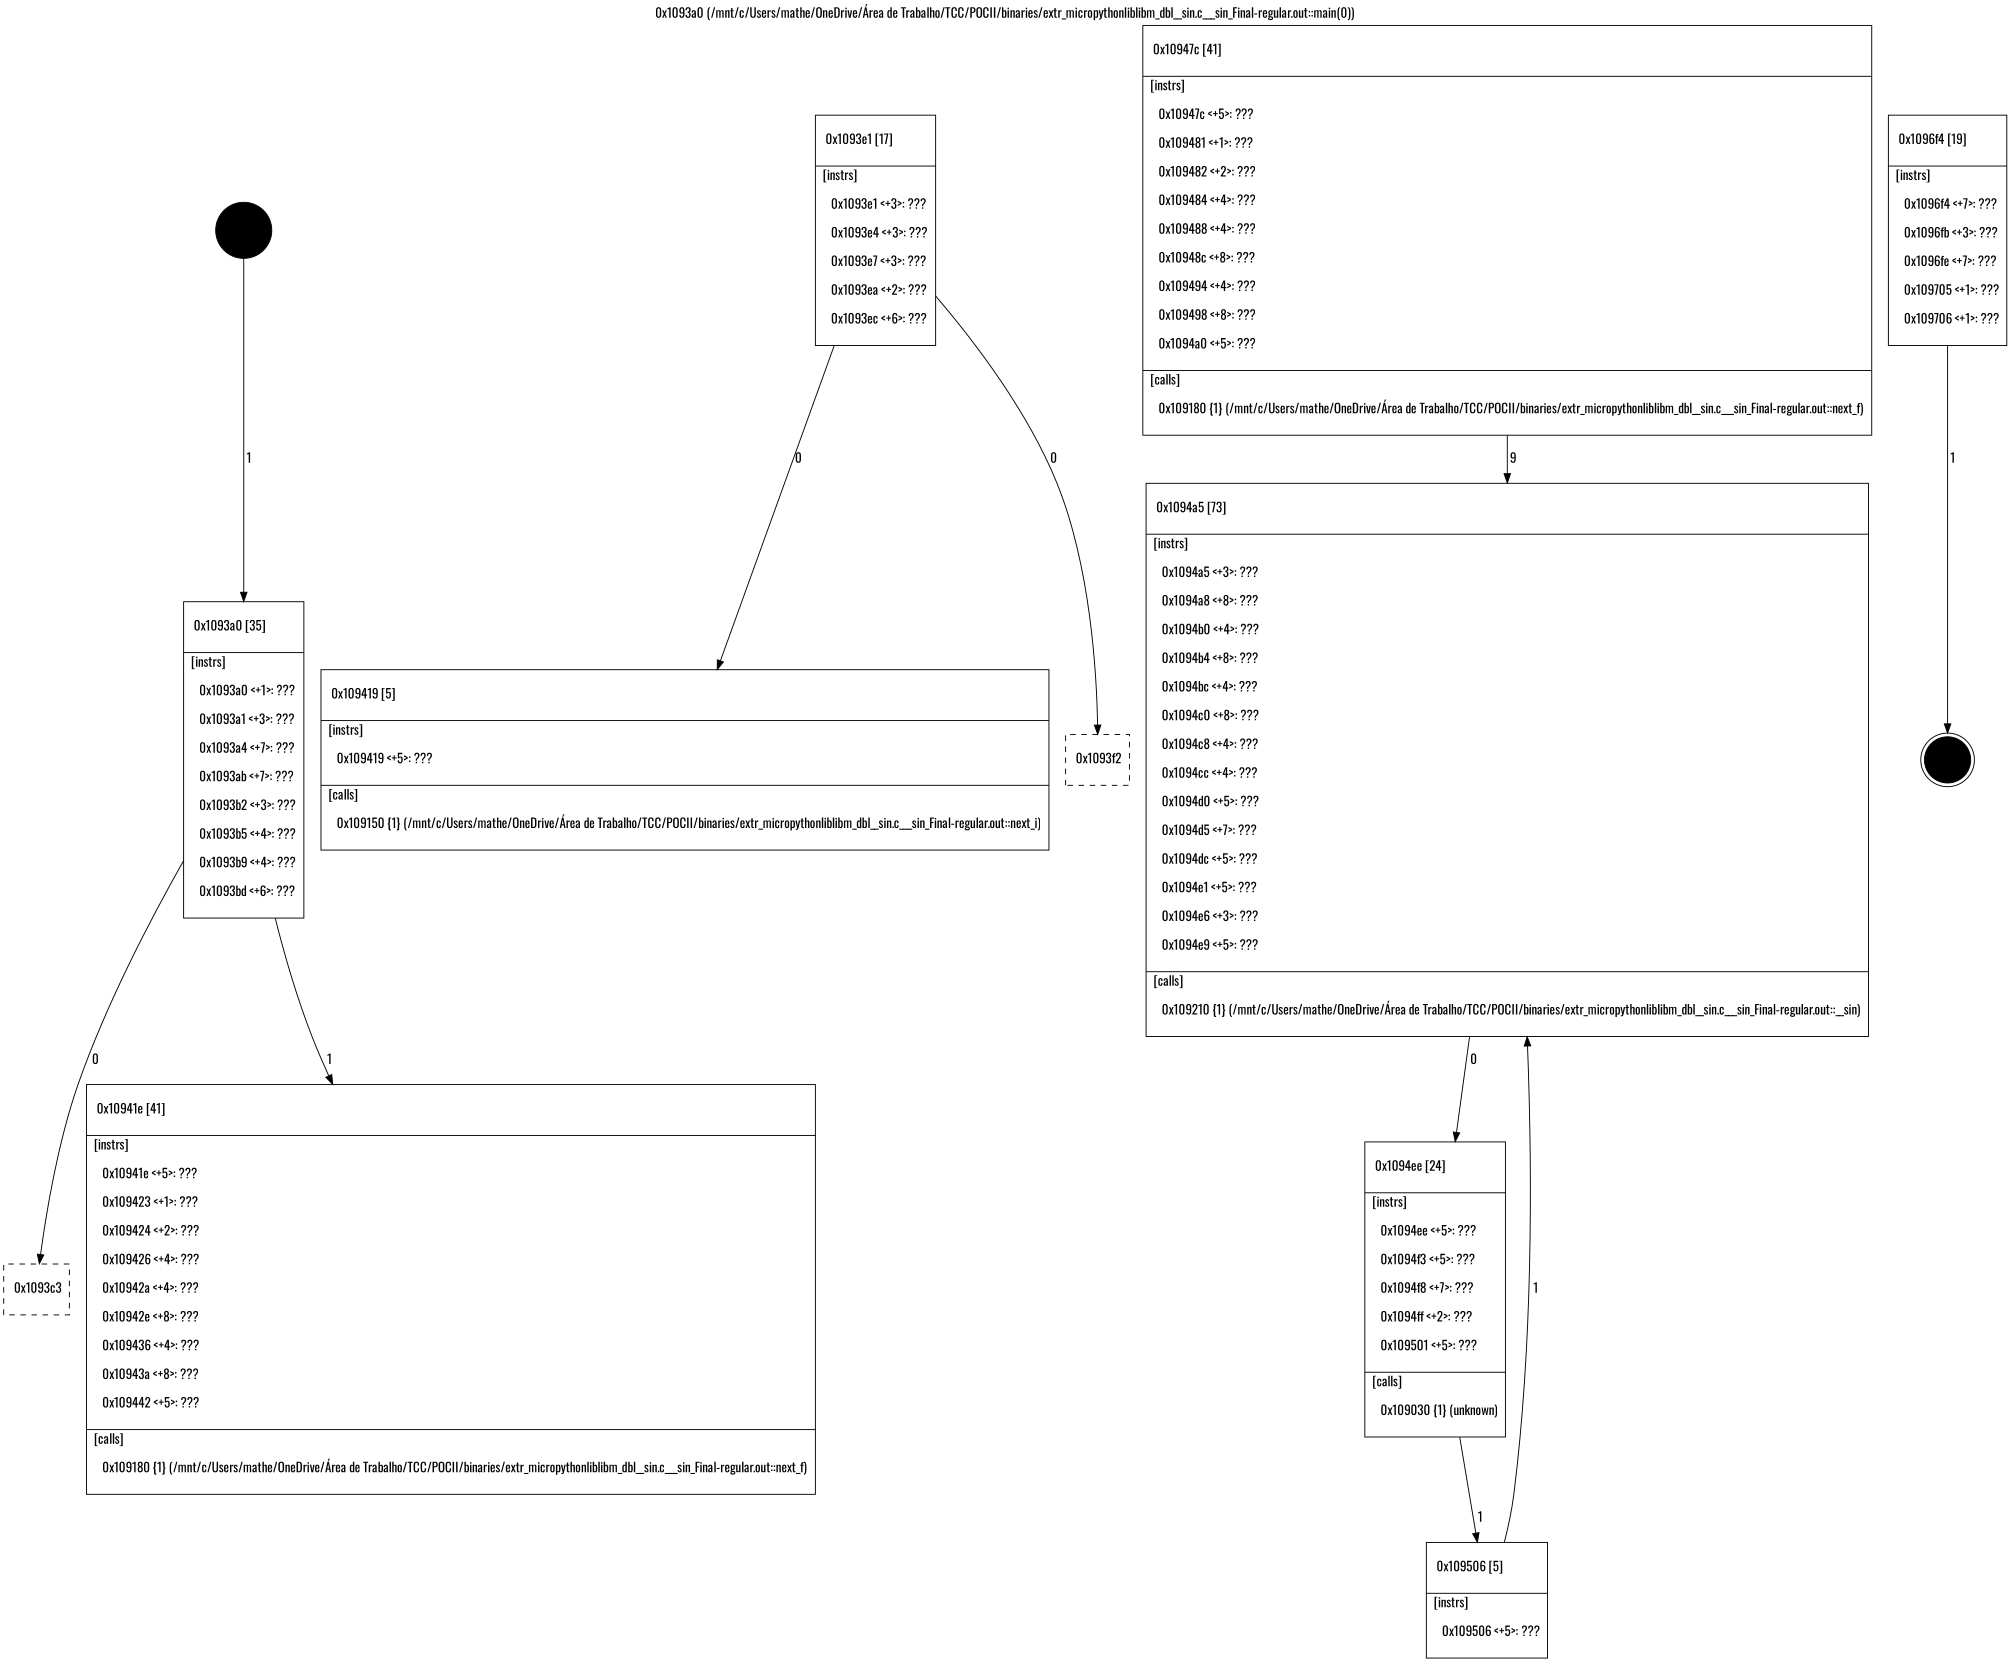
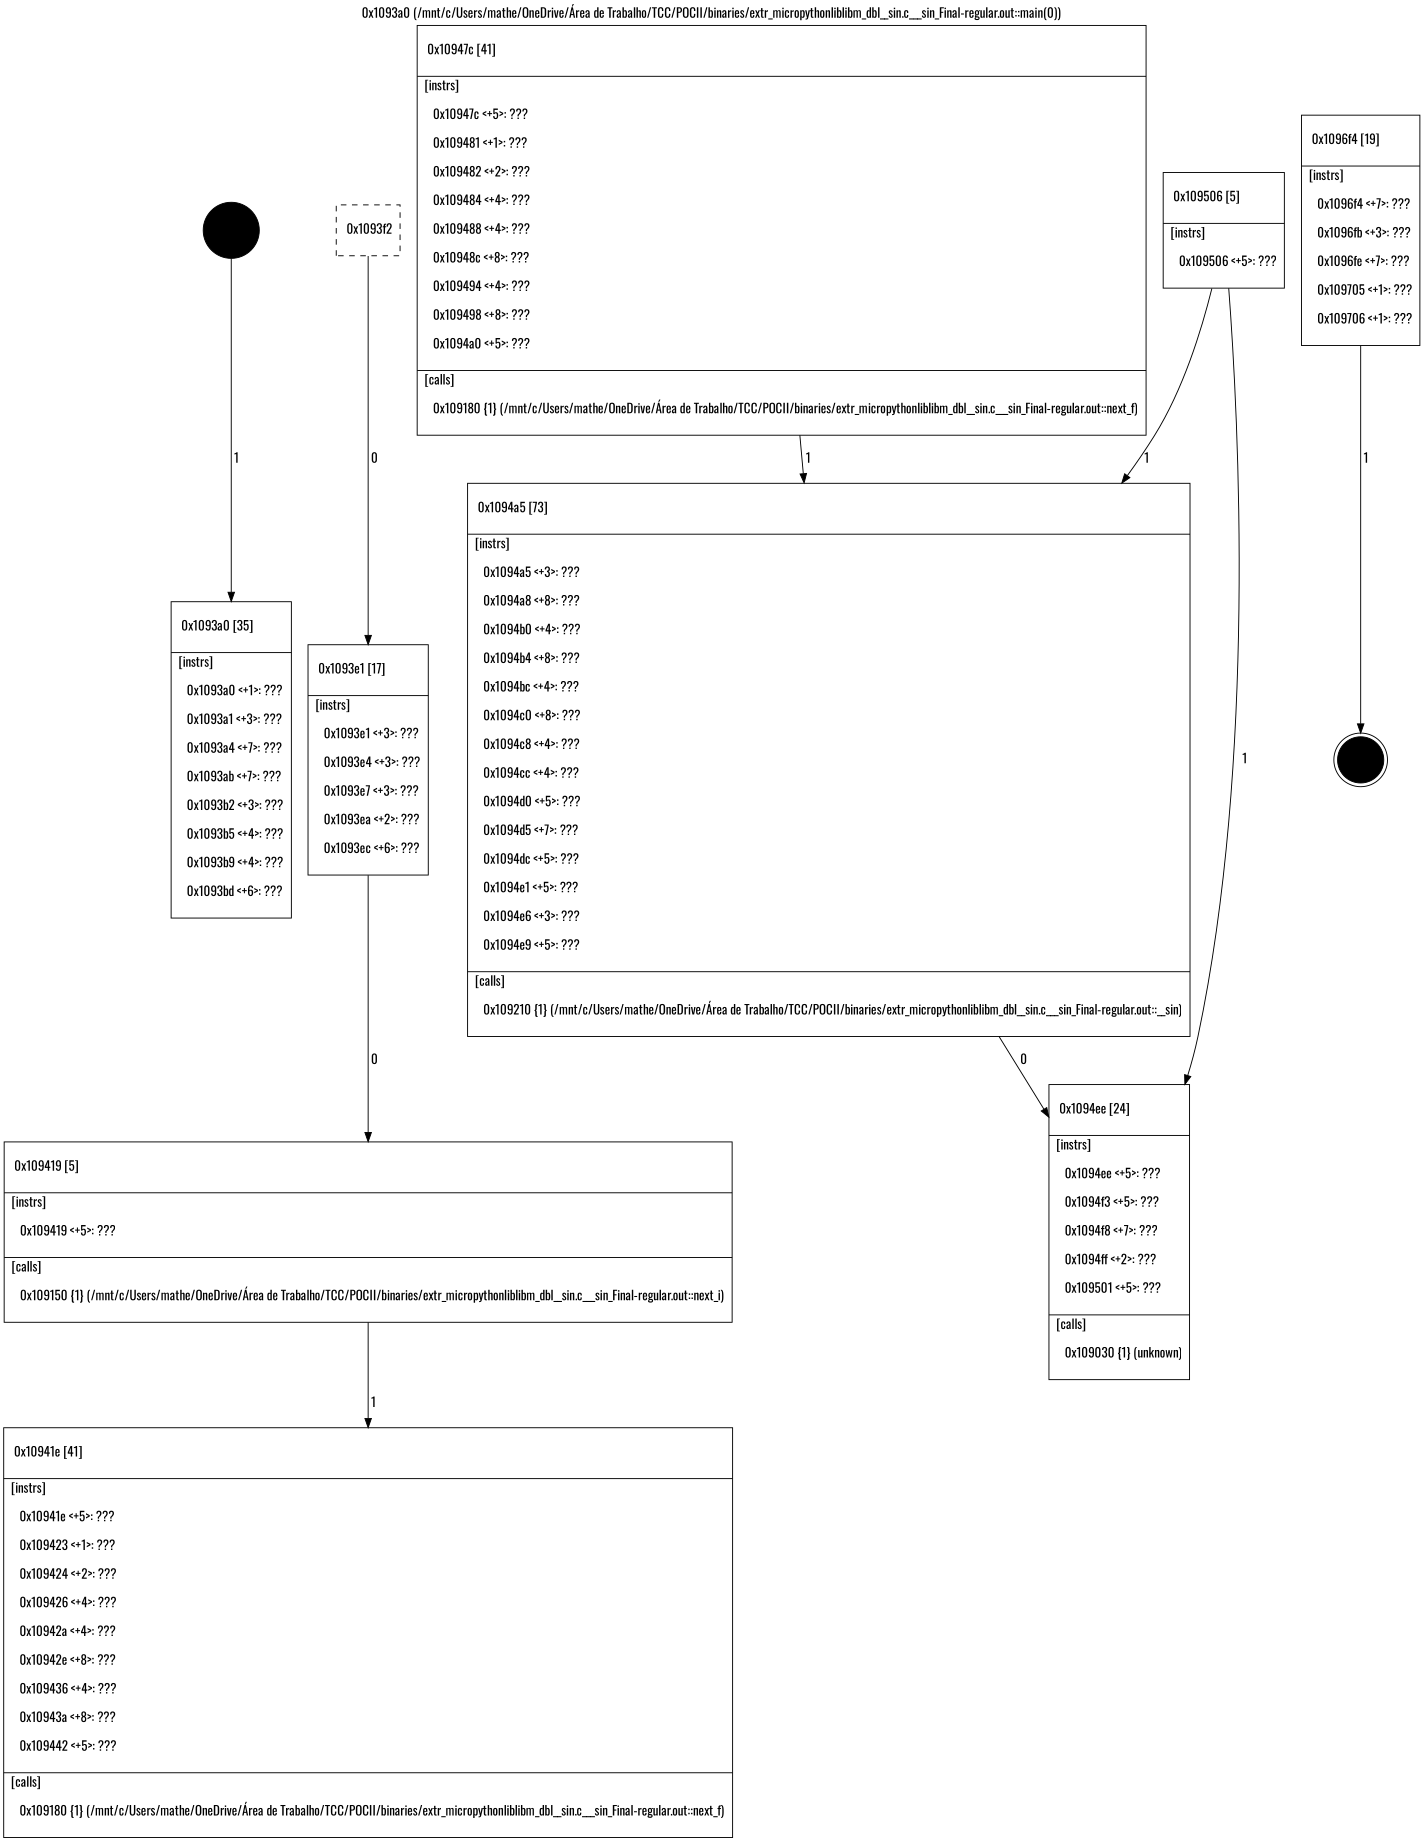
edge "0x10947c [41]" -> "0x1094a5 [73]": label " 9" -> " 1"
edge "0x1093e1 [17]" -> "0x1093f2": reversed
edge "0x1093a0 [35]" -> "0x10941e [41]": now "0x109419 [5]" -> "0x10941e [41]"
node "0x1093c3": removed
edge "0x1094ee [24]" -> "0x109506 [5]": reversed
